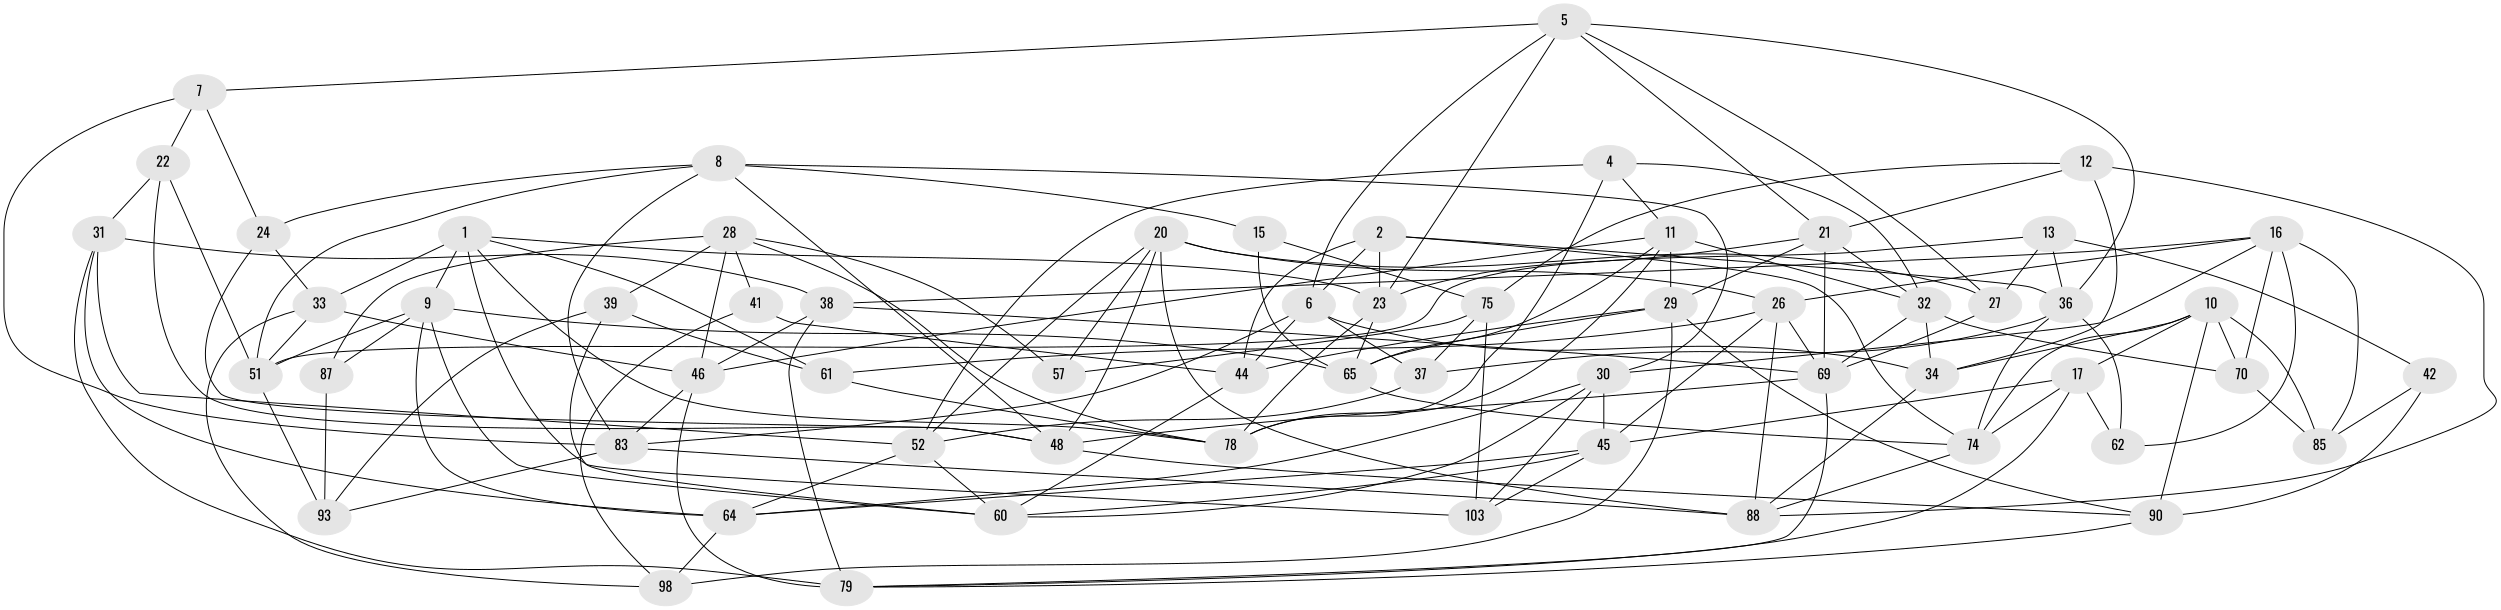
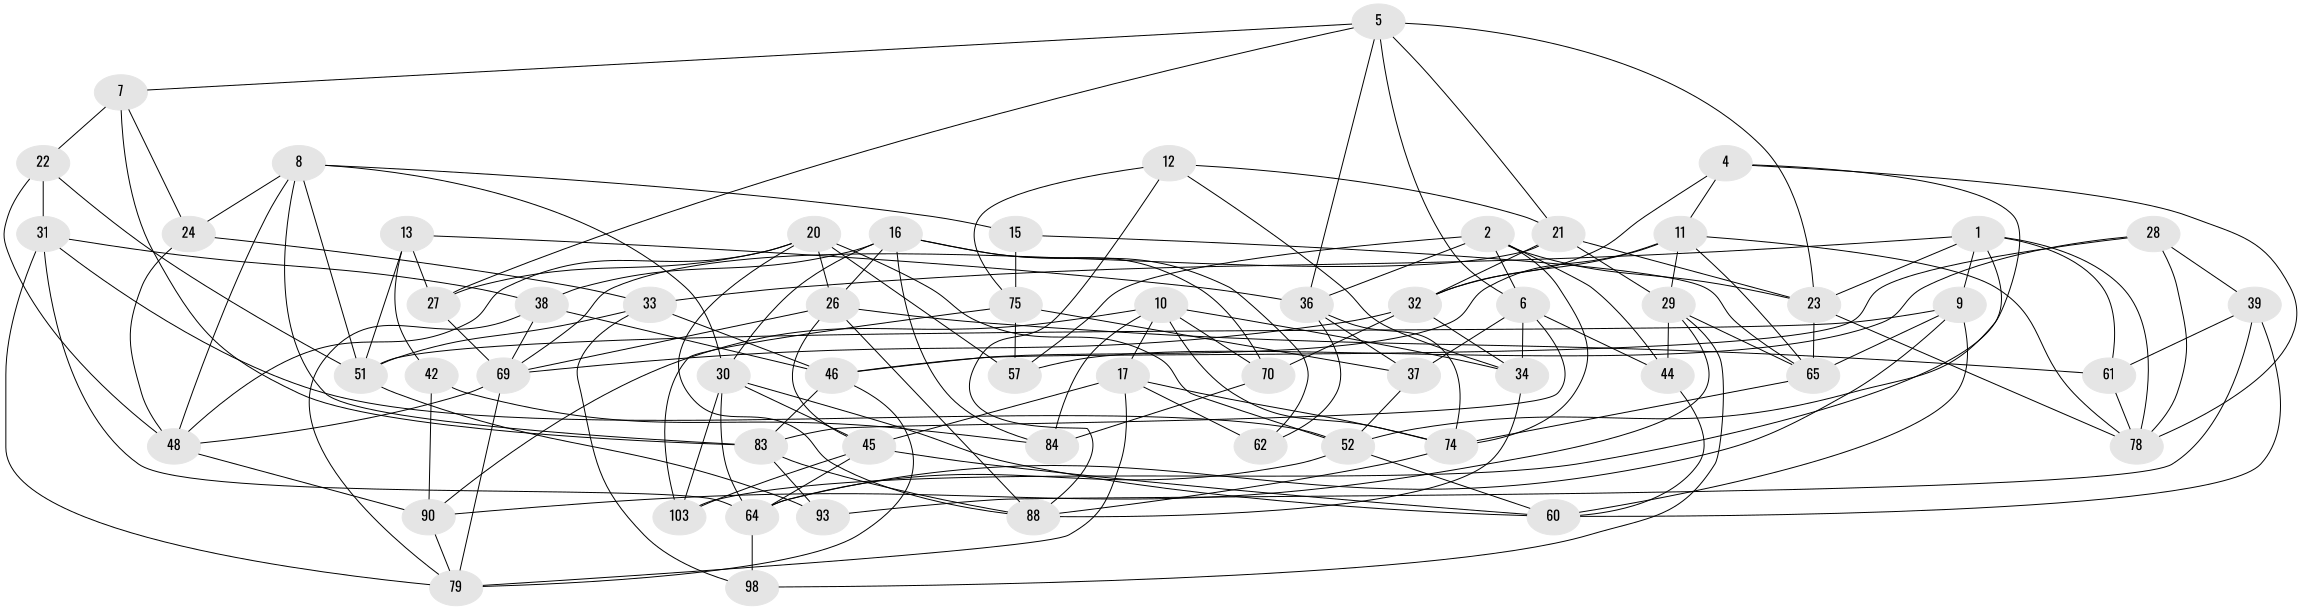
edge "2" -- "57": added
node "41": removed
node "87": removed
node "85": label "85" -> "84"
